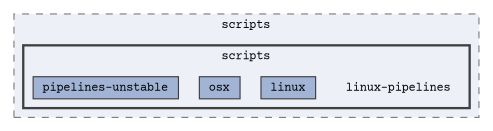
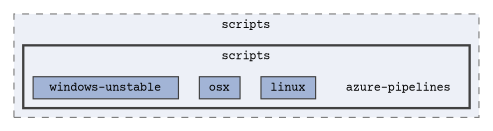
node "pipelines-unstable": label "pipelines-unstable" -> "windows-unstable"
node "linux-pipelines": label "linux-pipelines" -> "azure-pipelines"
